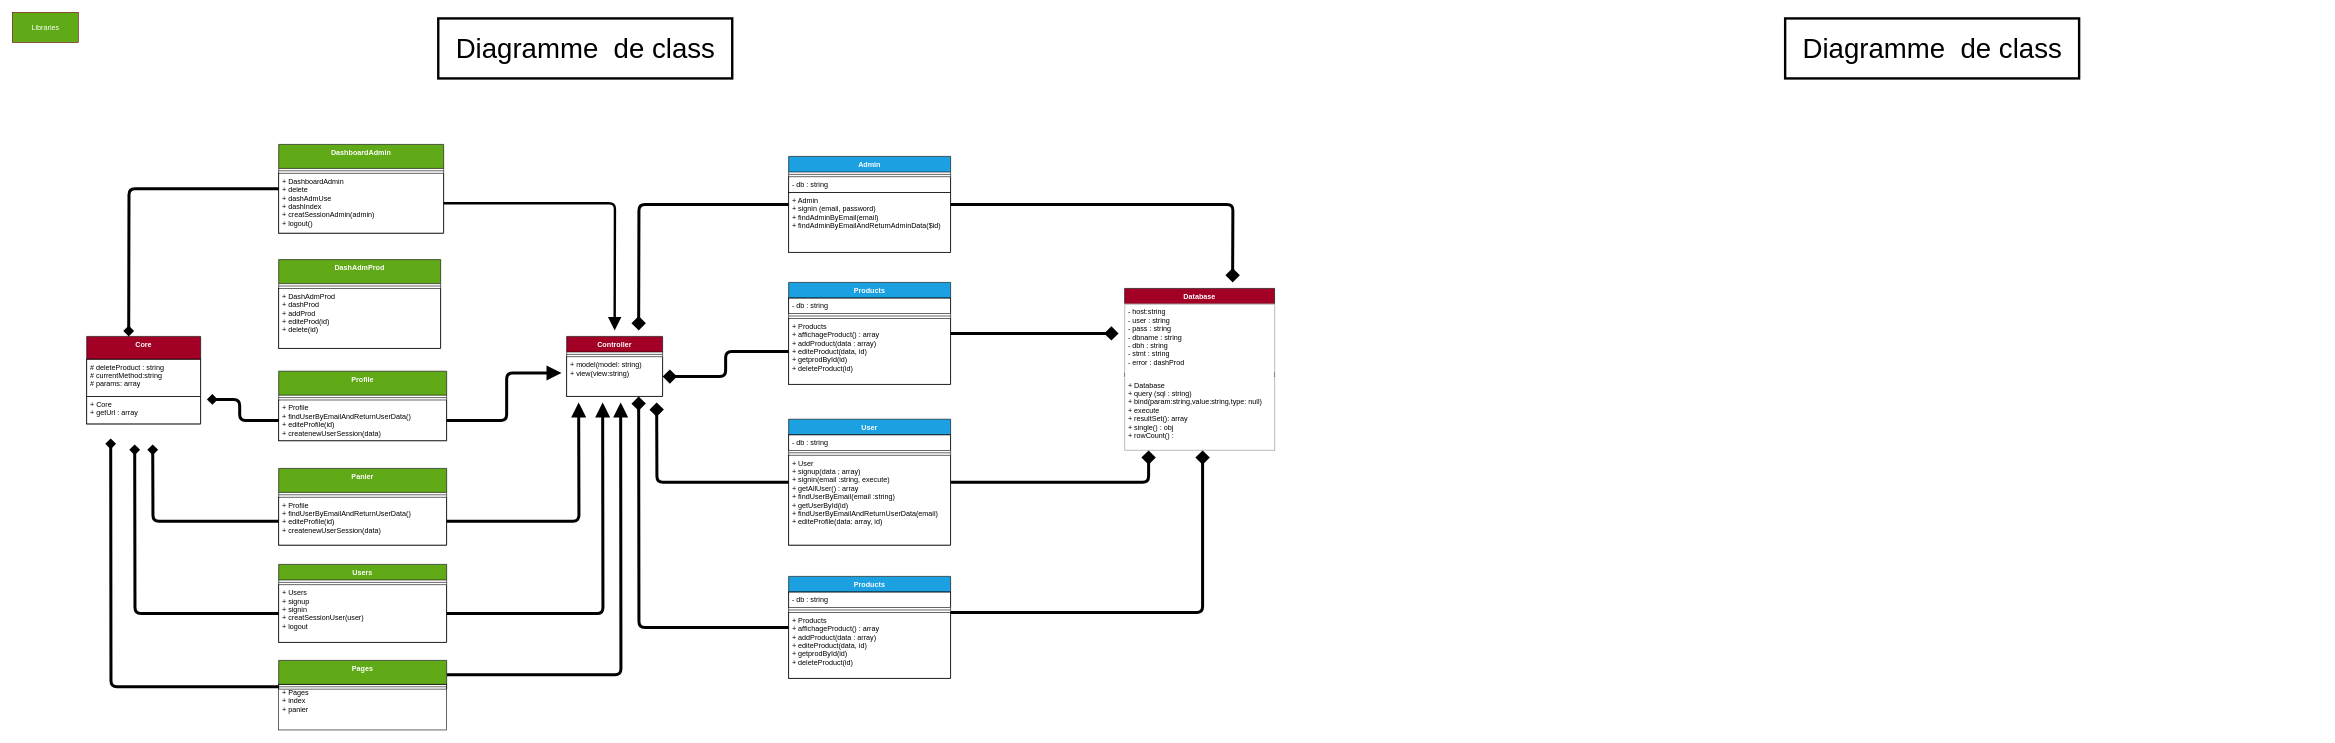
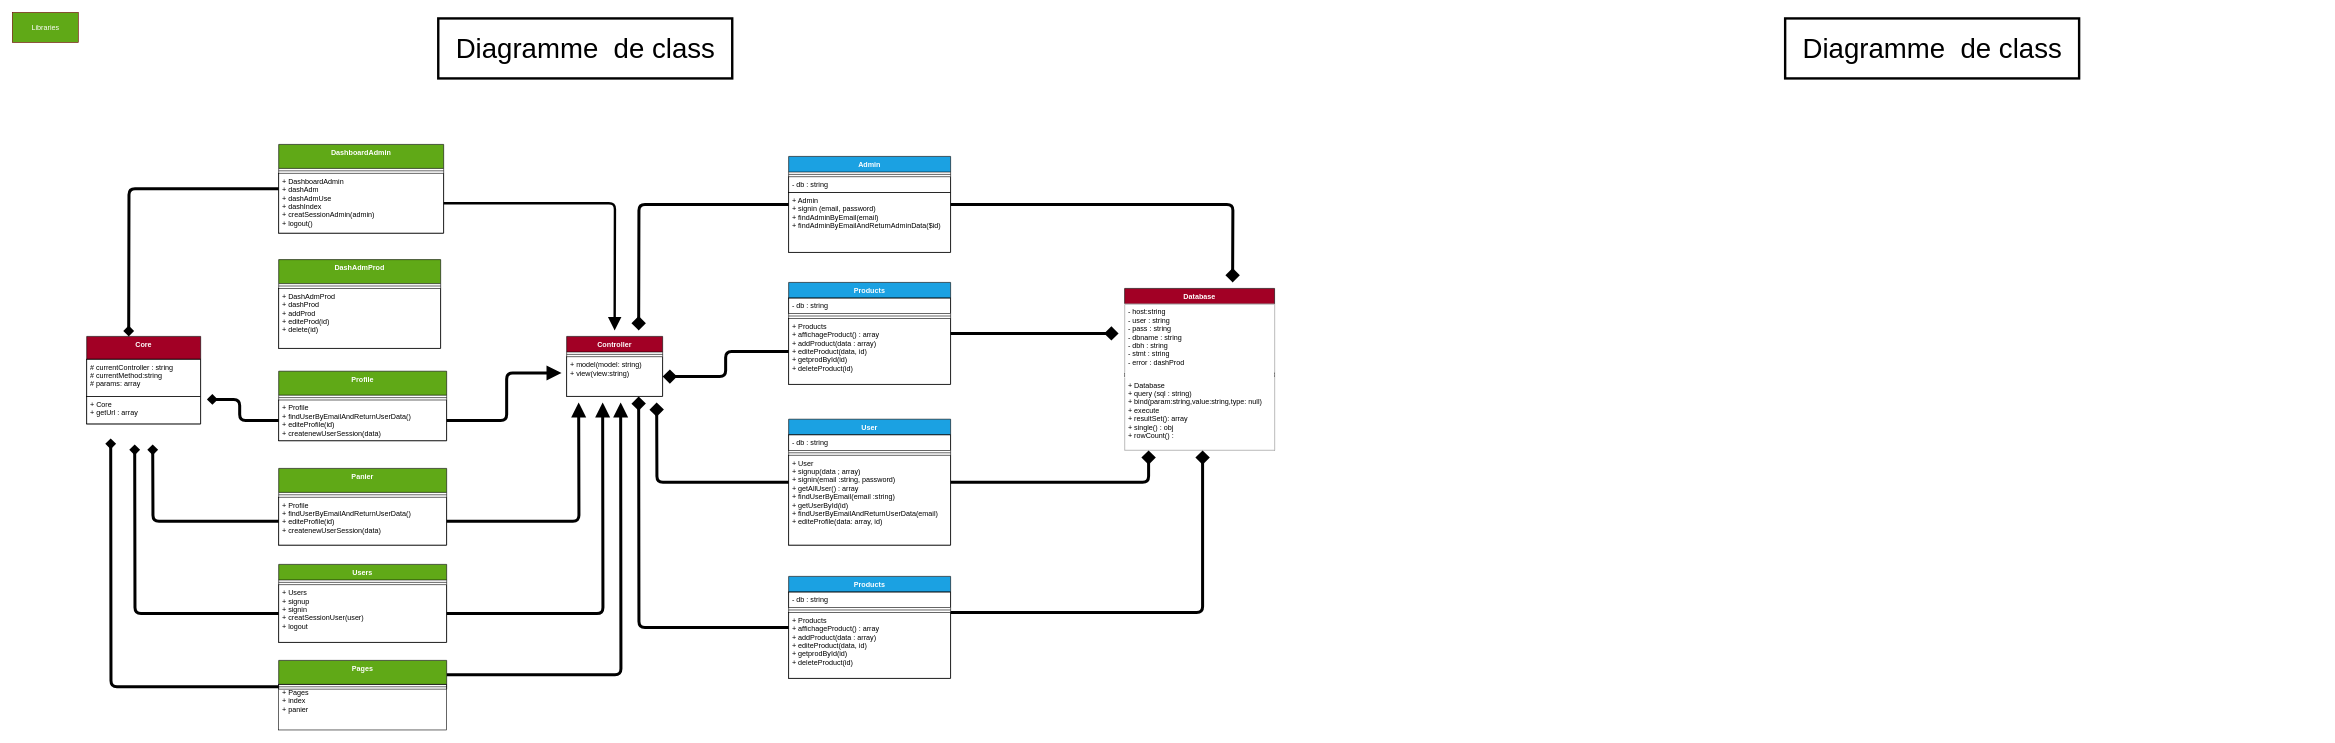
node "+ DashboardAdmin + delete + dashAdmUse + dashIndex + creatSessionAdmin(admin) + logout()": label "+ DashboardAdmin + delete + dashAdmUse + dashIndex + creatSessionAdmin(admin) + logout()" -> "+ DashboardAdmin + dashAdm + dashAdmUse + dashIndex + creatSessionAdmin(admin) + logout()"
node "# deleteProduct : string # currentMethod:string # params: array": label "# deleteProduct : string # currentMethod:string # params: array" -> "# currentController : string # currentMethod:string # params: array"
node "+ User + signup(data ; array) + signin(email :string, execute) + getAllUser() : array + findUserByEmail(email :string) + getUserById(id) + findUserByEmailAndReturnUserData(email) + editeProfile(data: array, id)": label "+ User + signup(data ; array) + signin(email :string, execute) + getAllUser() : array + findUserByEmail(email :string) + getUserById(id) + findUserByEmailAndReturnUserData(email) + editeProfile(data: array, id)" -> "+ User + signup(data ; array) + signin(email :string, password) + getAllUser() : array + findUserByEmail(email :string) + getUserById(id) + findUserByEmailAndReturnUserData(email) + editeProfile(data: array, id)"
